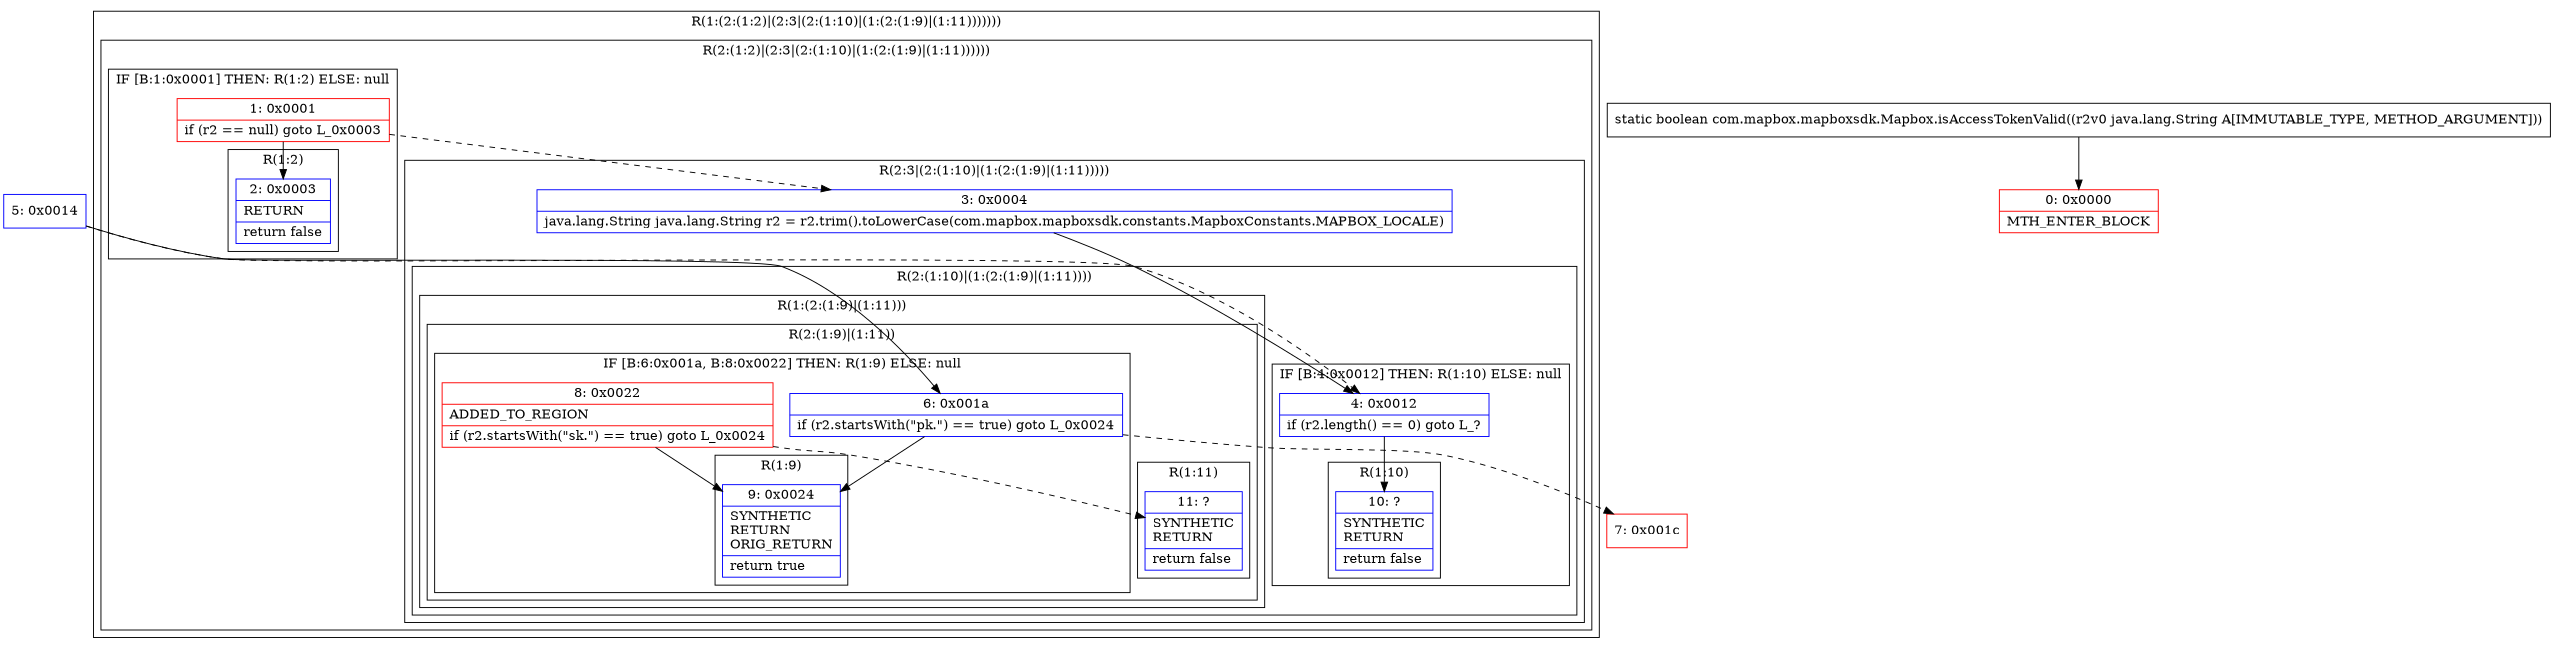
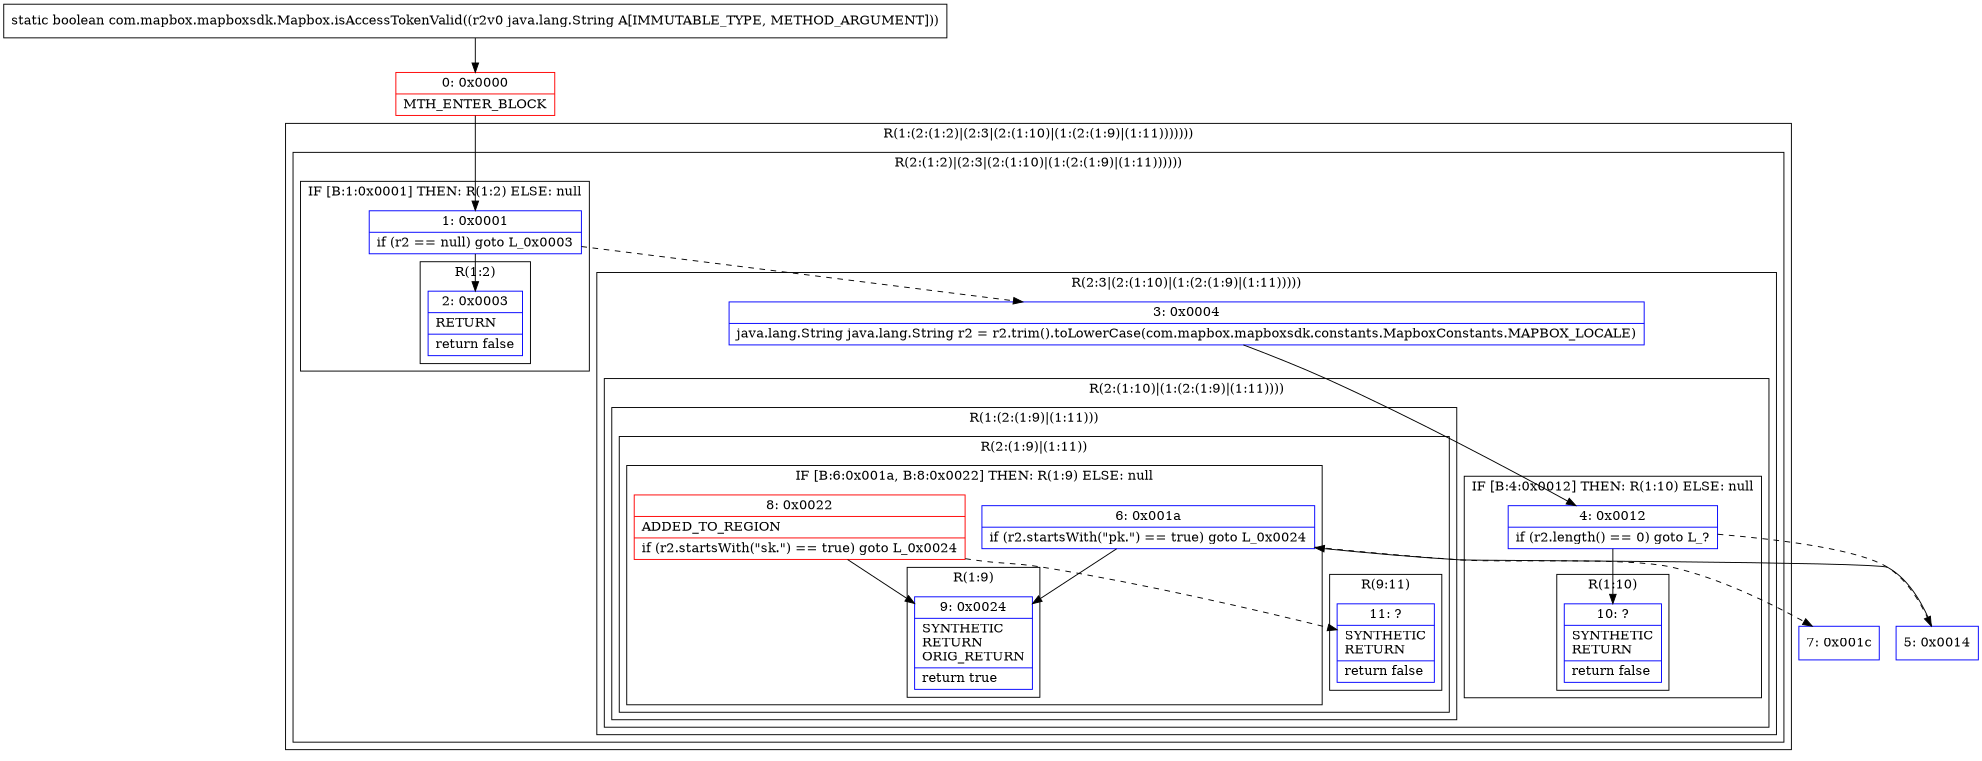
node "1: 0x0001": color red -> blue
edge "0: 0x0000" -> "1: 0x0001": added
edge "5: 0x0014" -> "4: 0x0012": reversed
cluster "R(1:11)": label "R(1:11)" -> "R(9:11)"
node "7: 0x001c": color red -> blue
